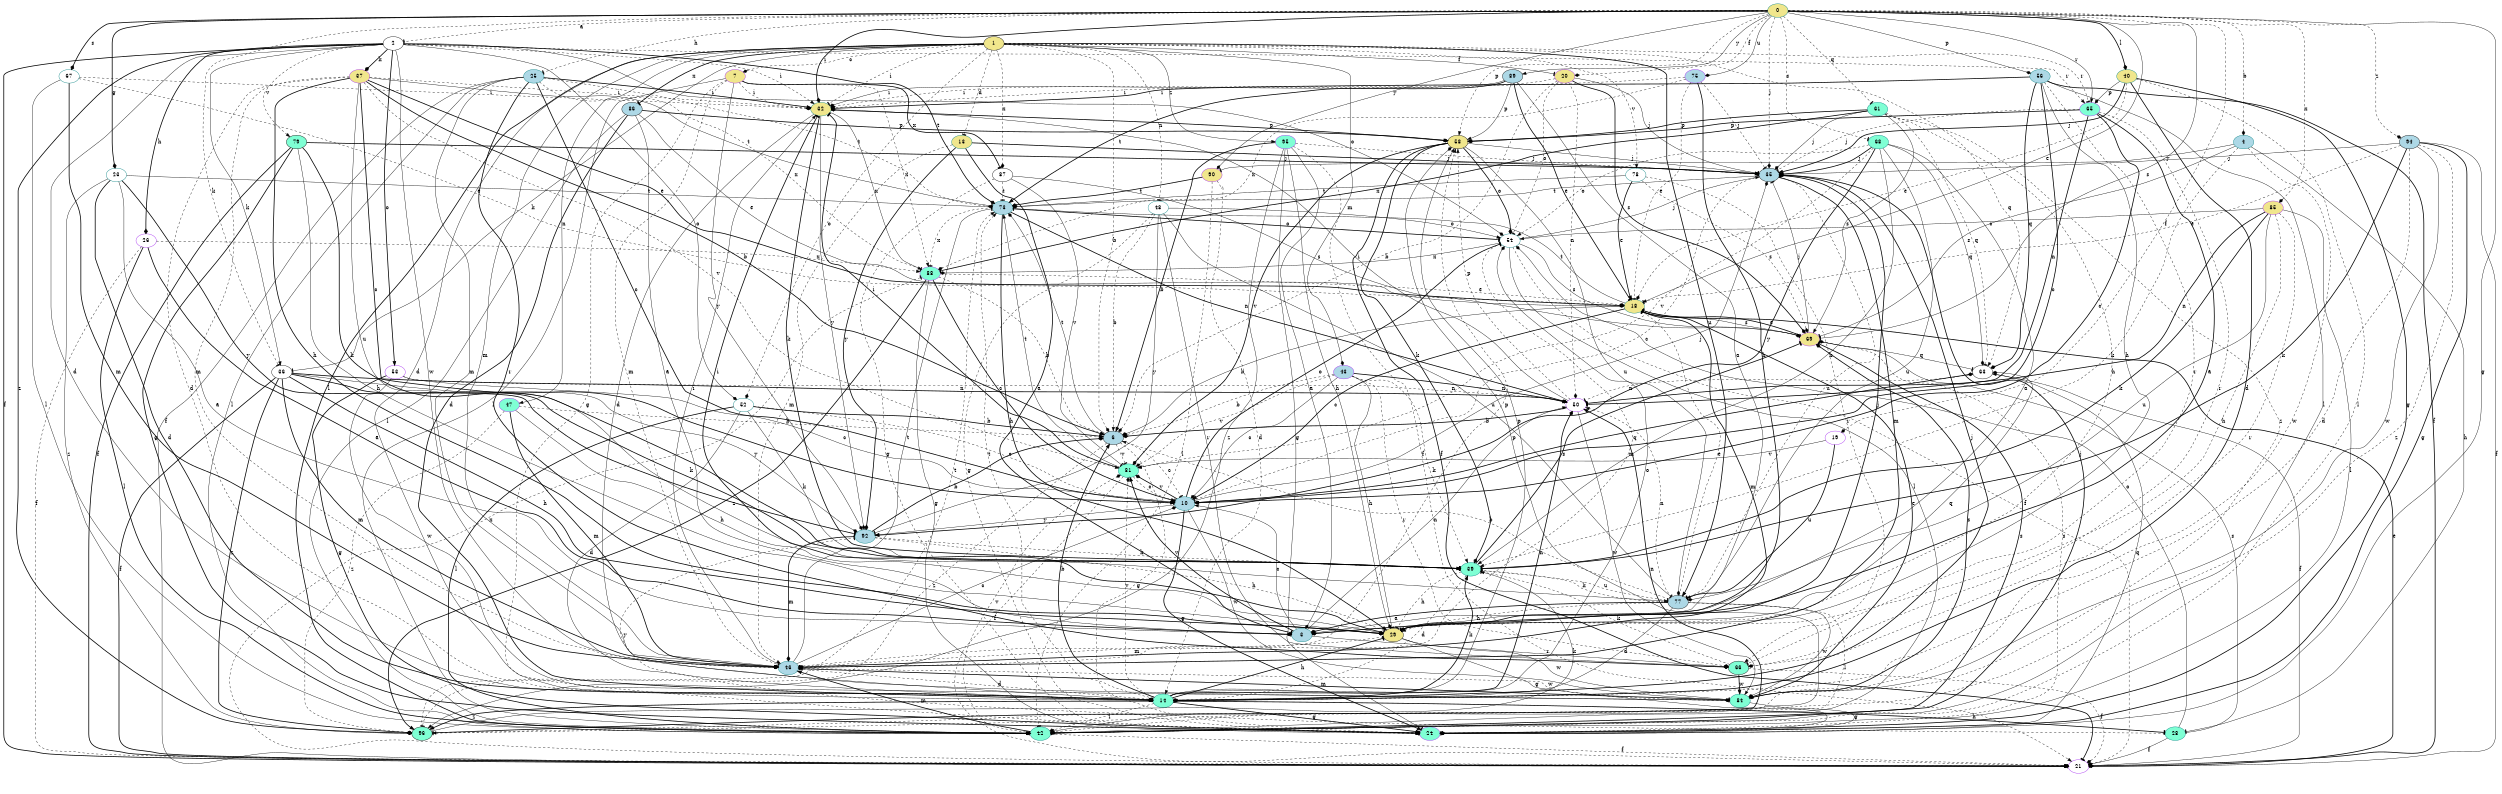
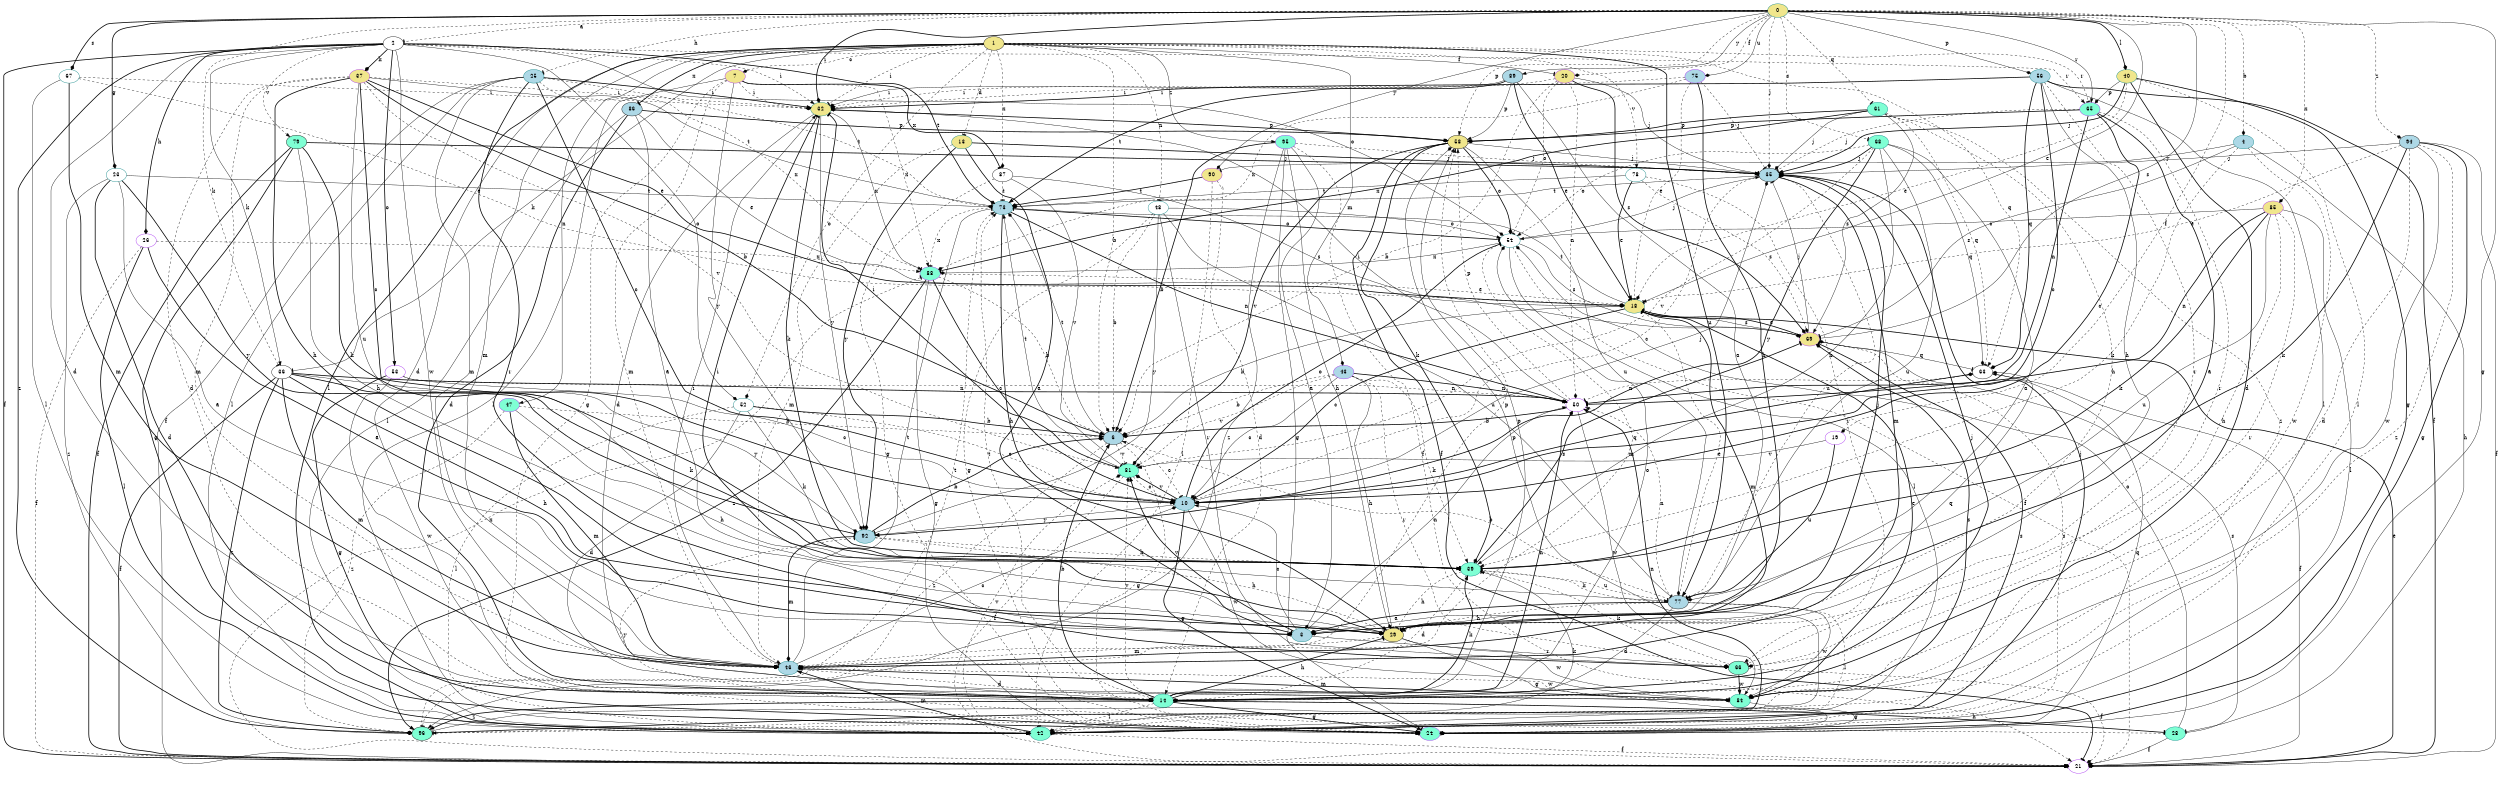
edge "52" -> "42": style bold -> dashed
